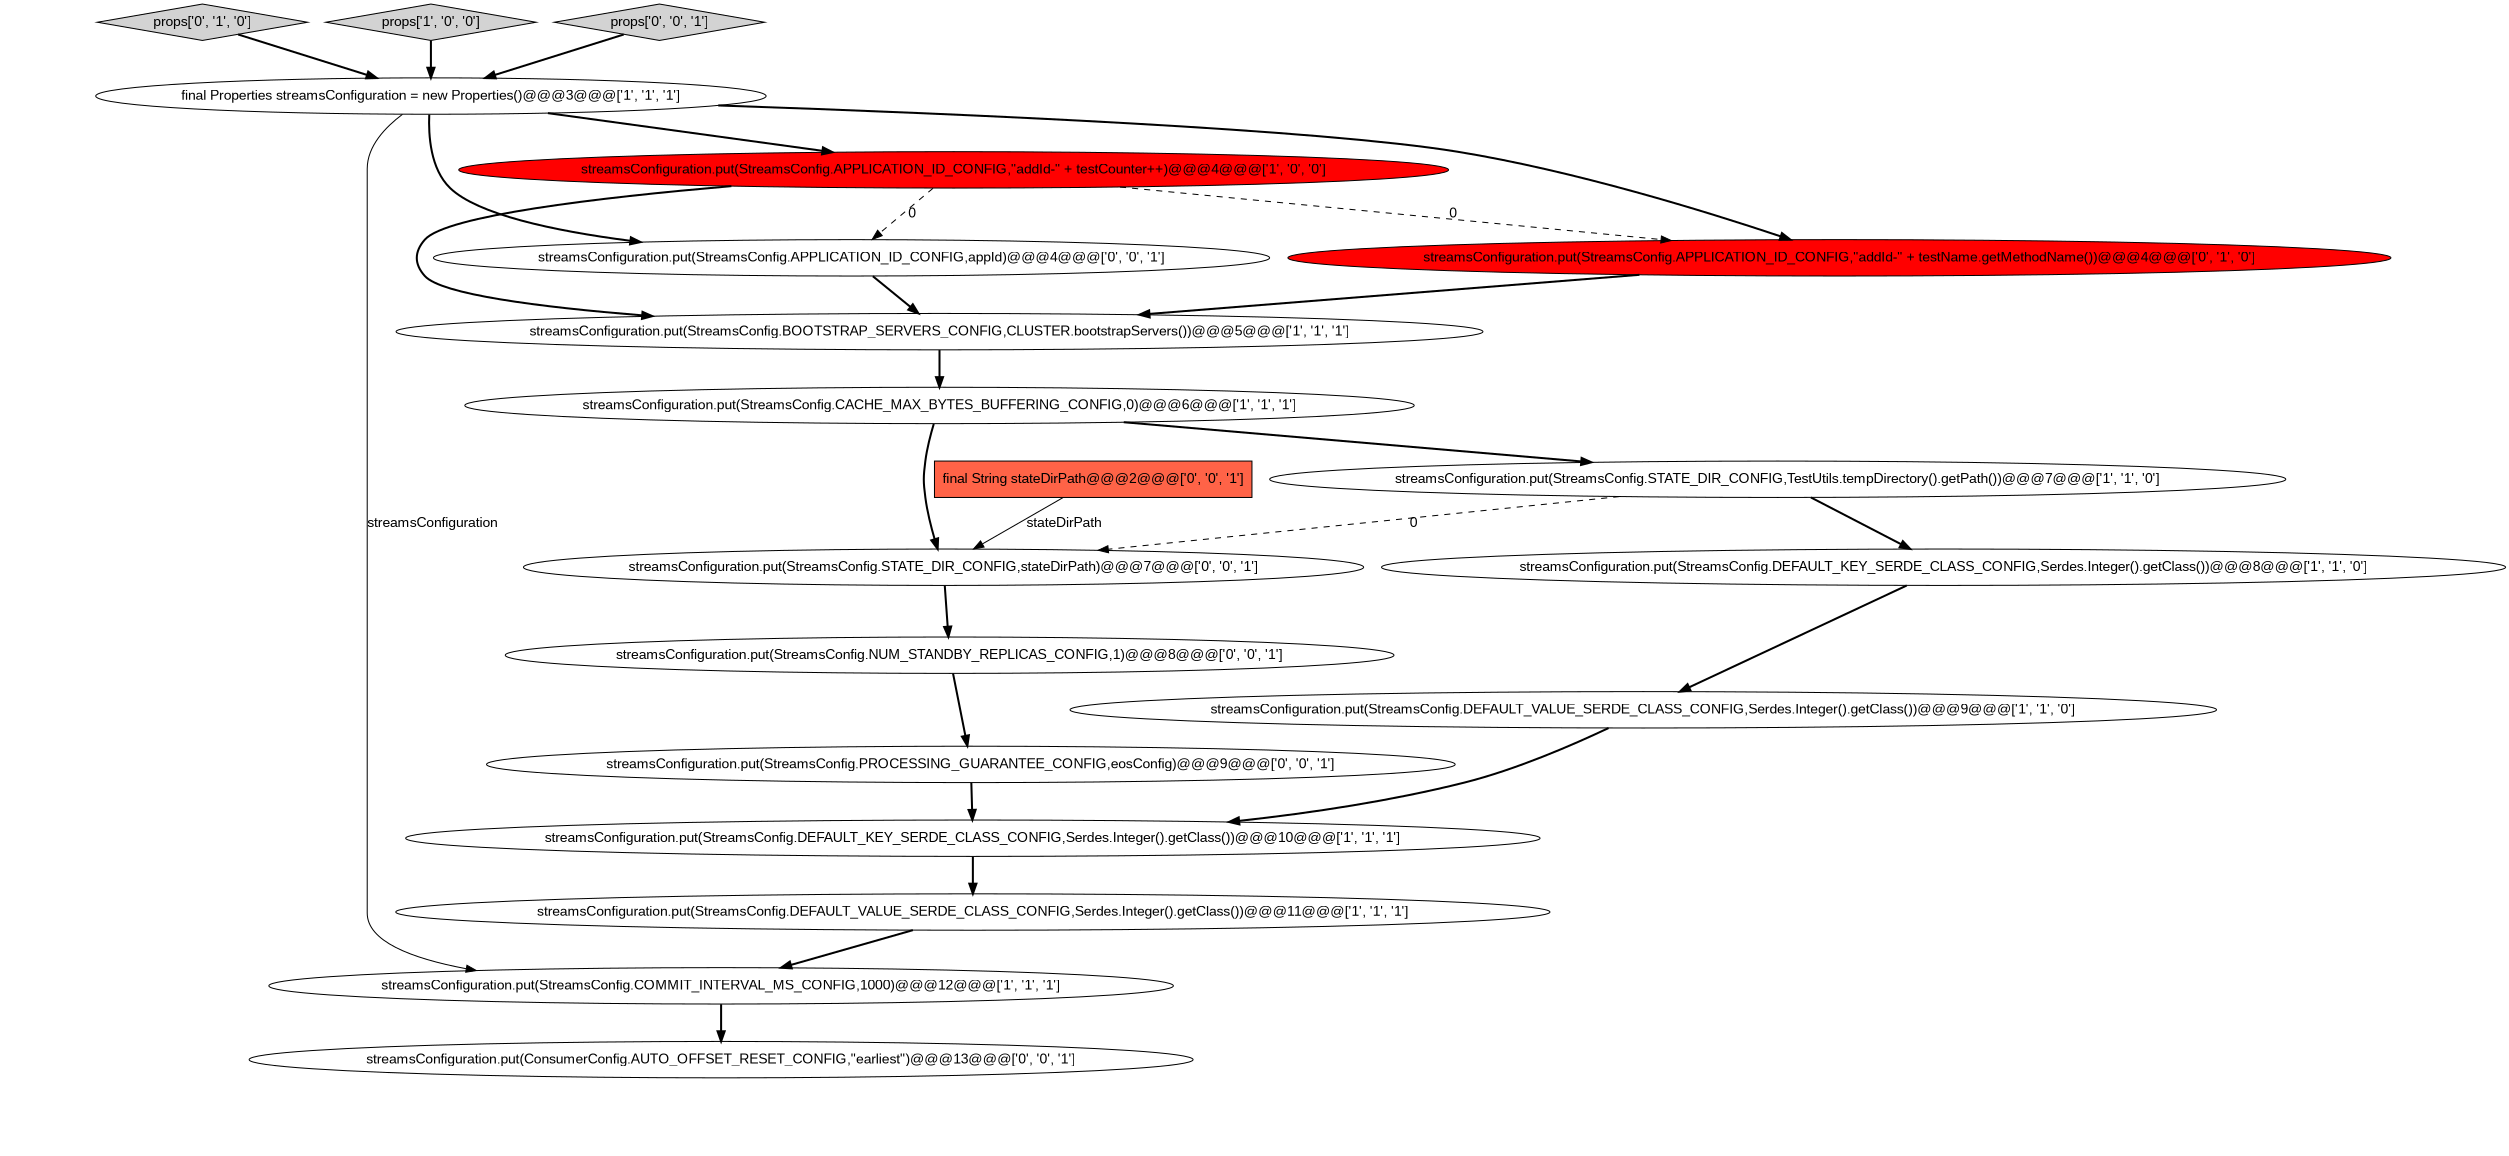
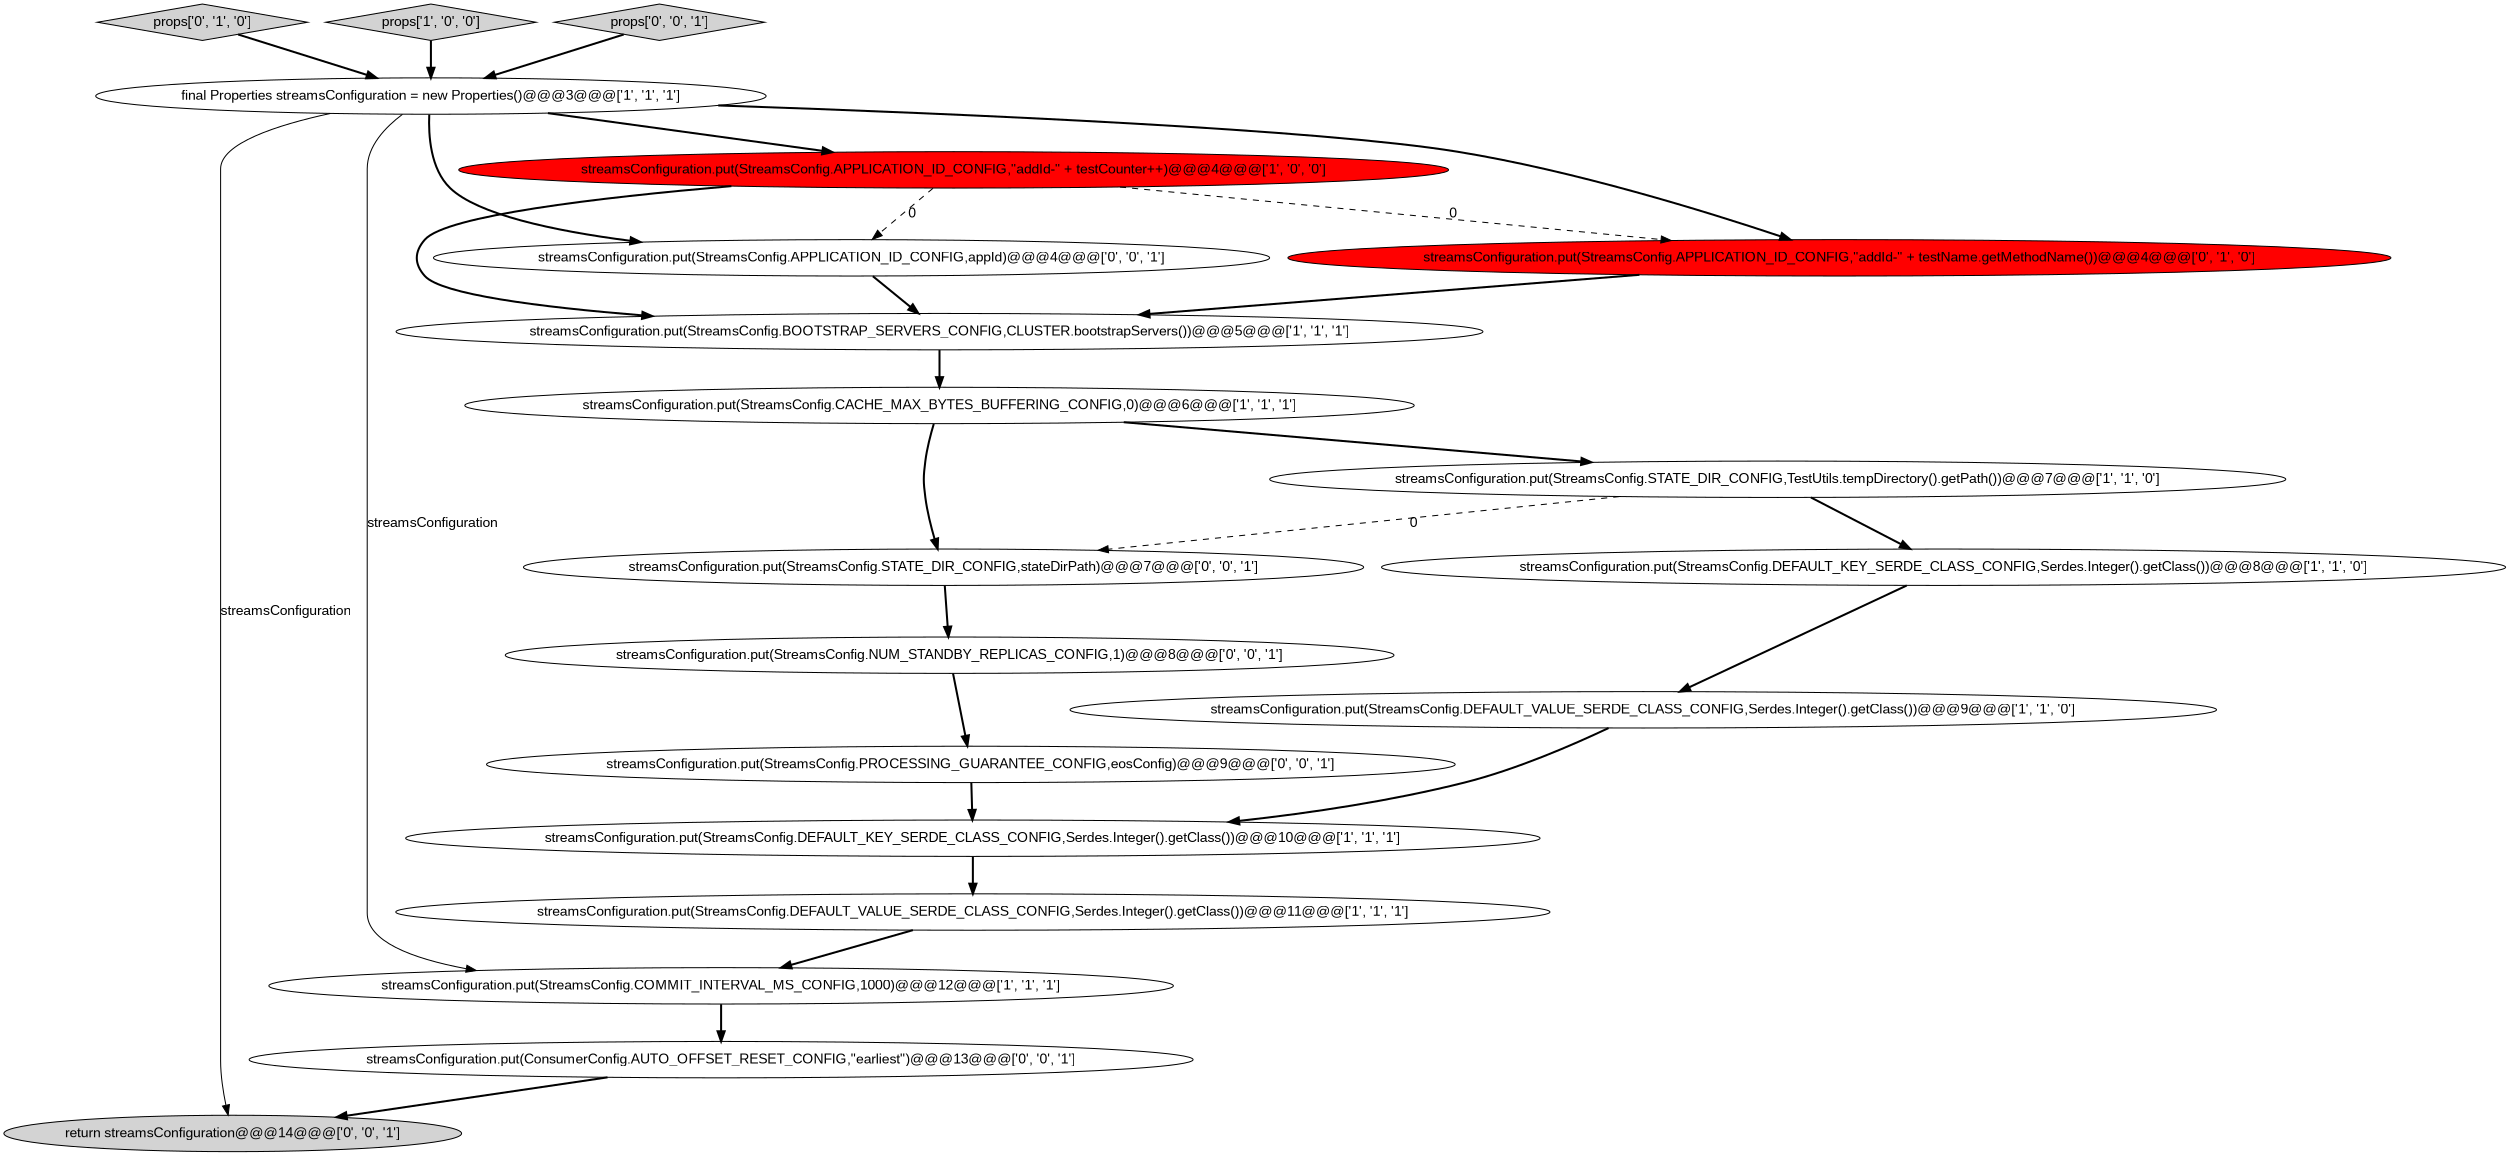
node "final String stateDirPath@@@2@@@['0', '0', '1']": removed
node "return streamsConfiguration@@@14@@@['0', '0', '1']": added
